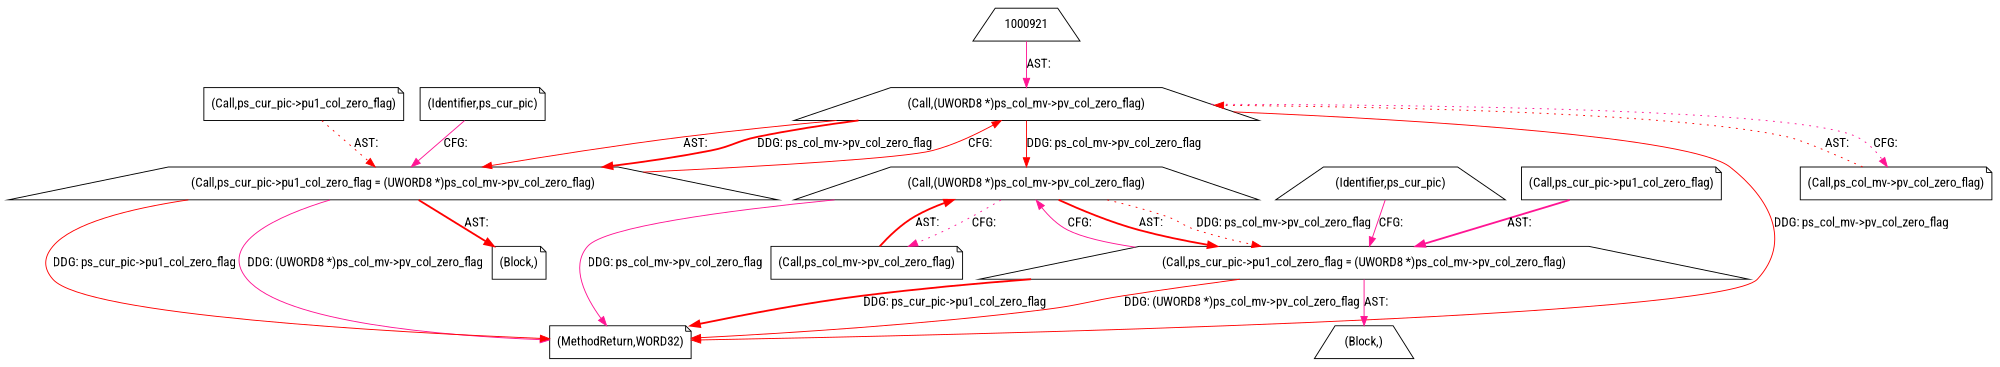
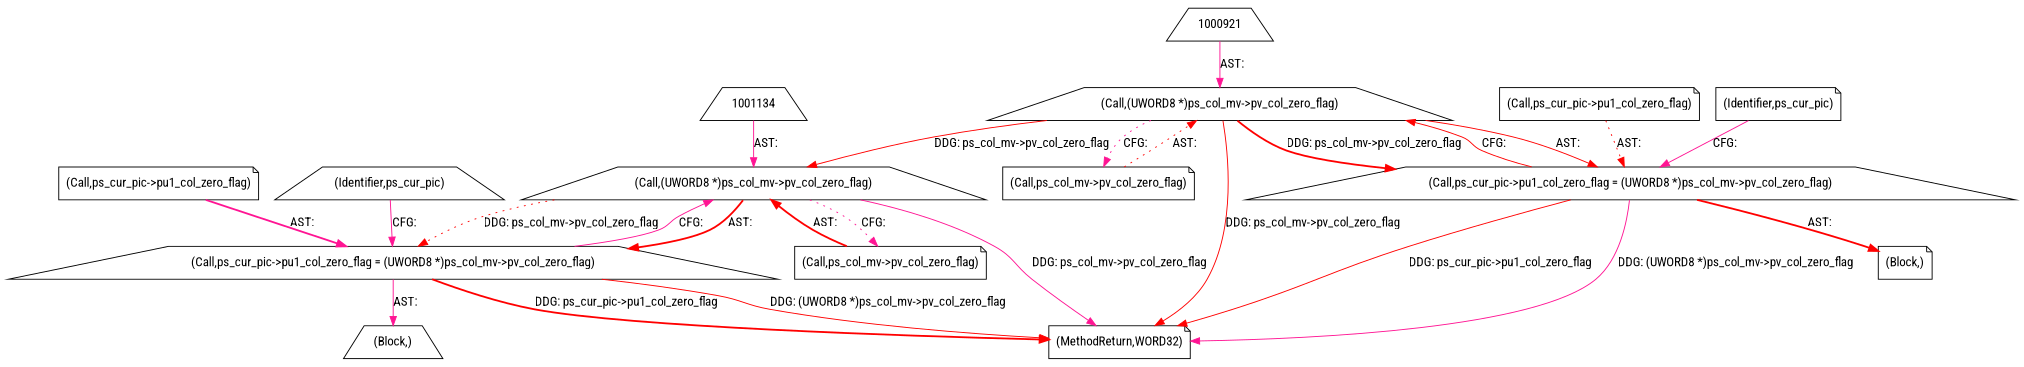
node "1001134": added
